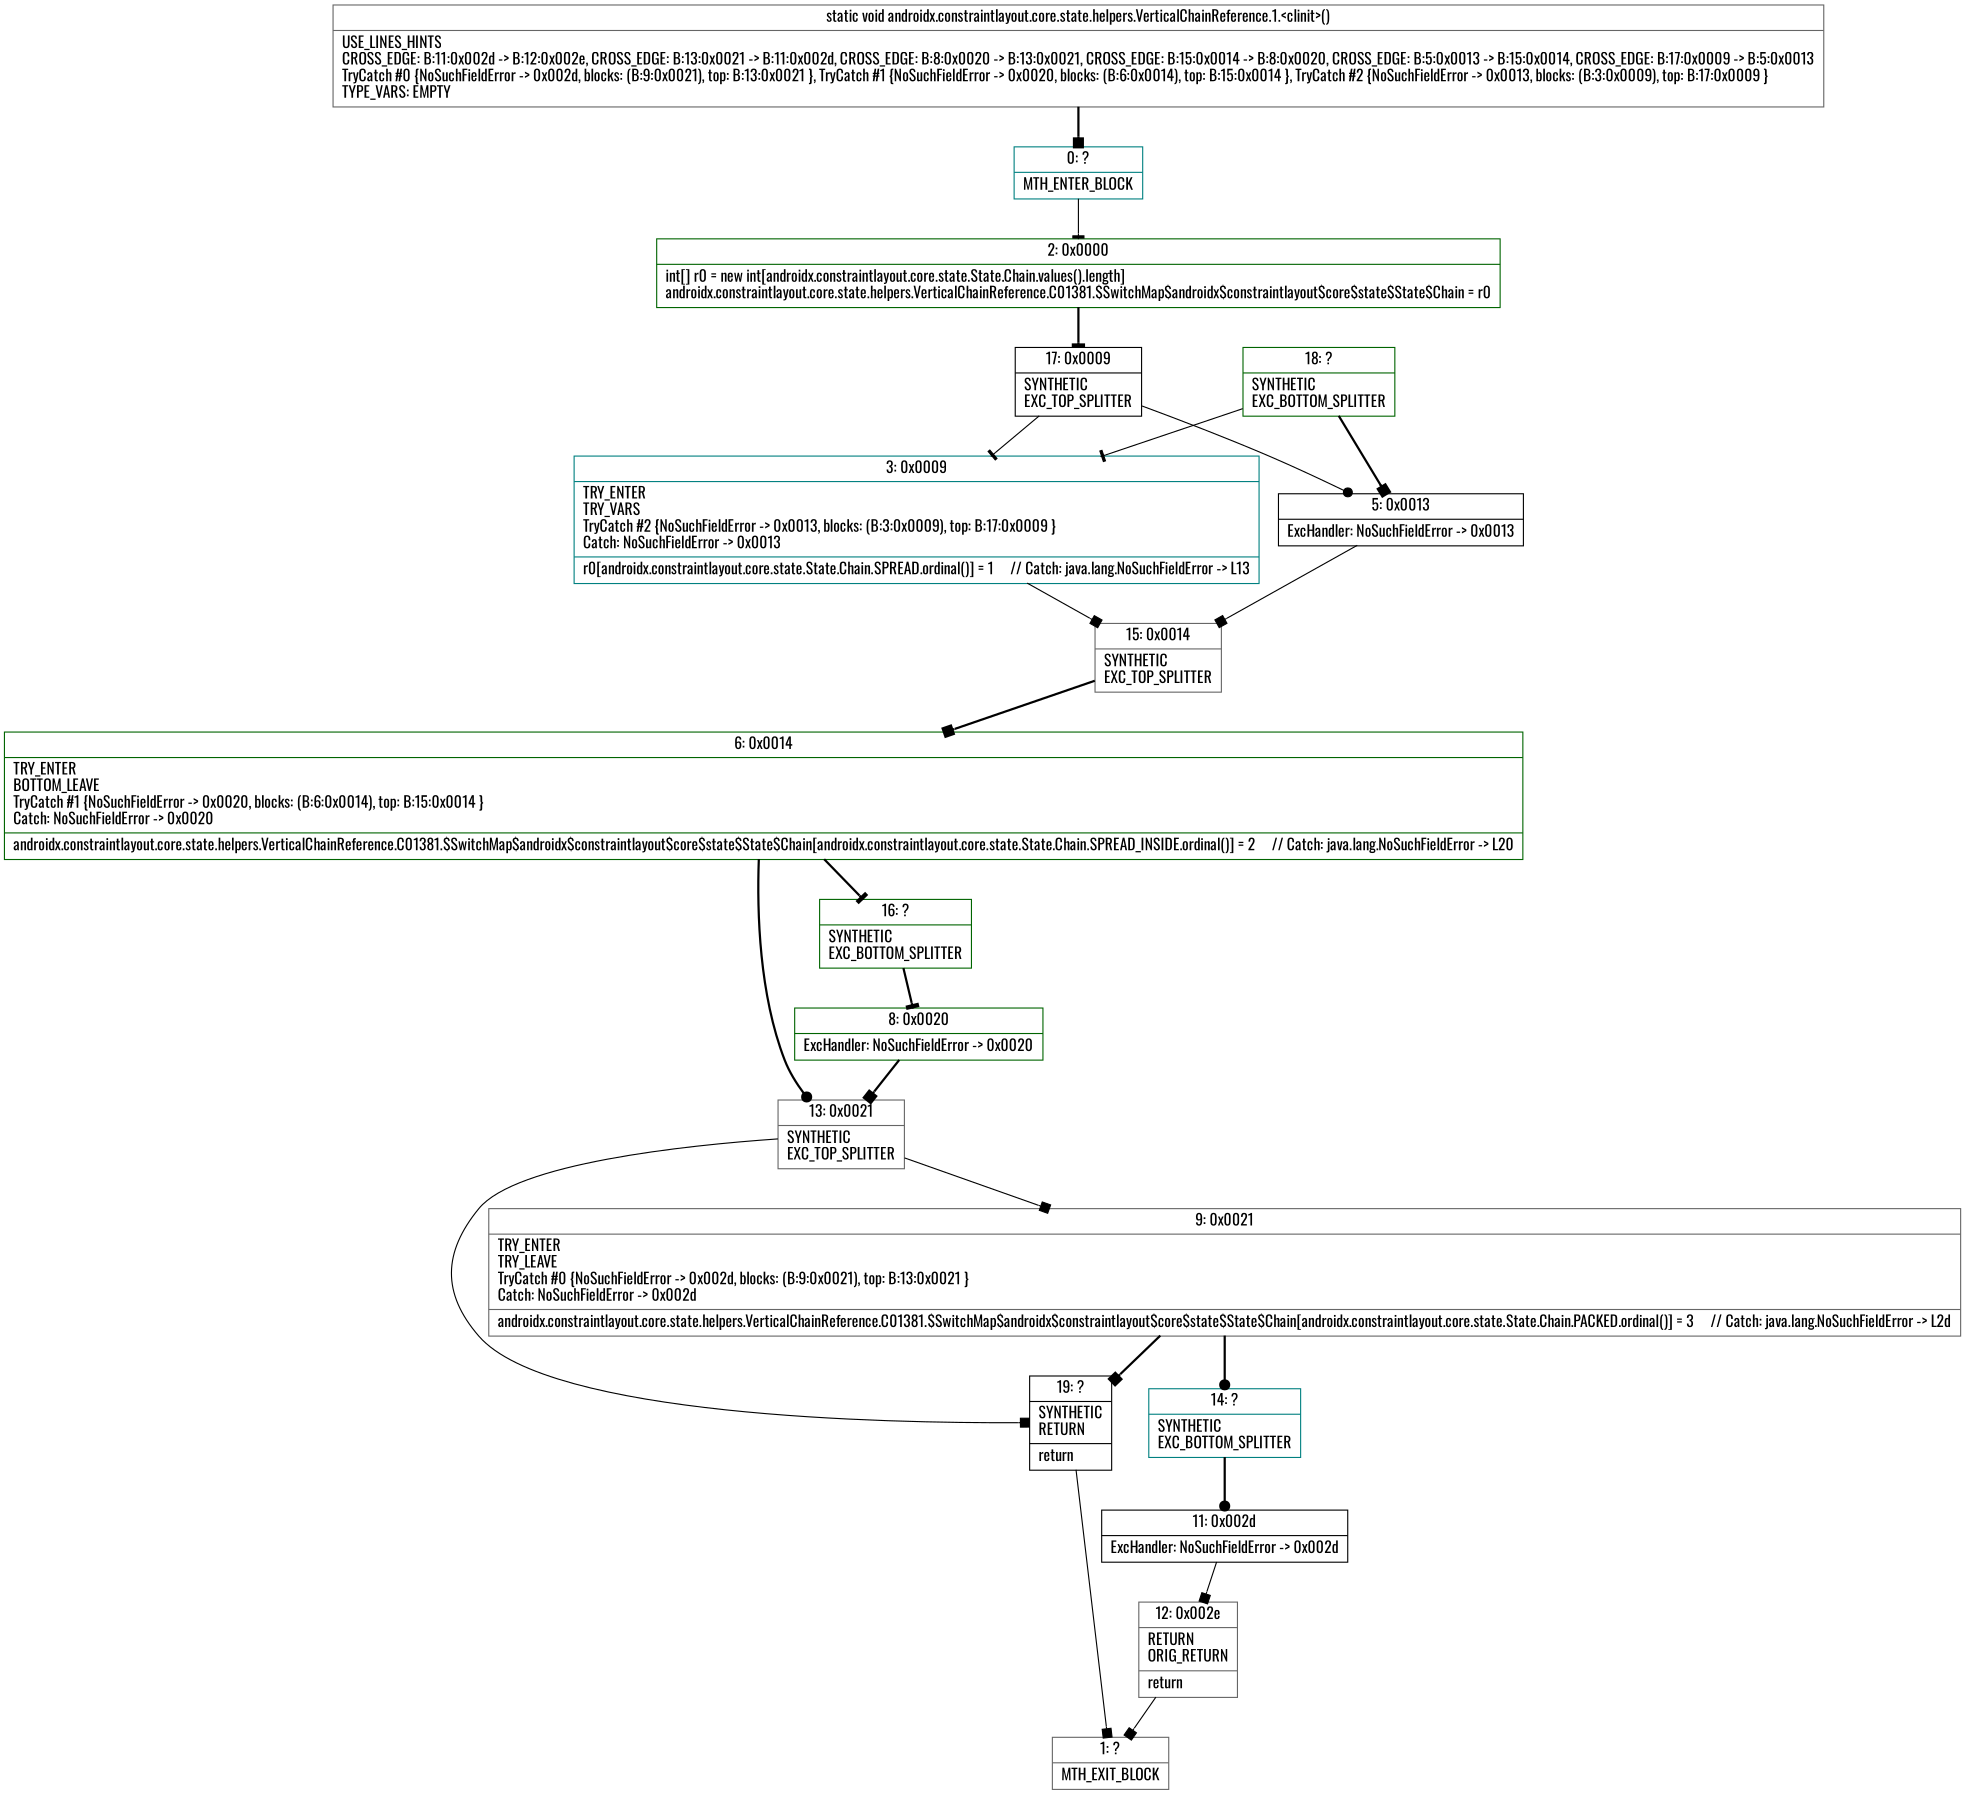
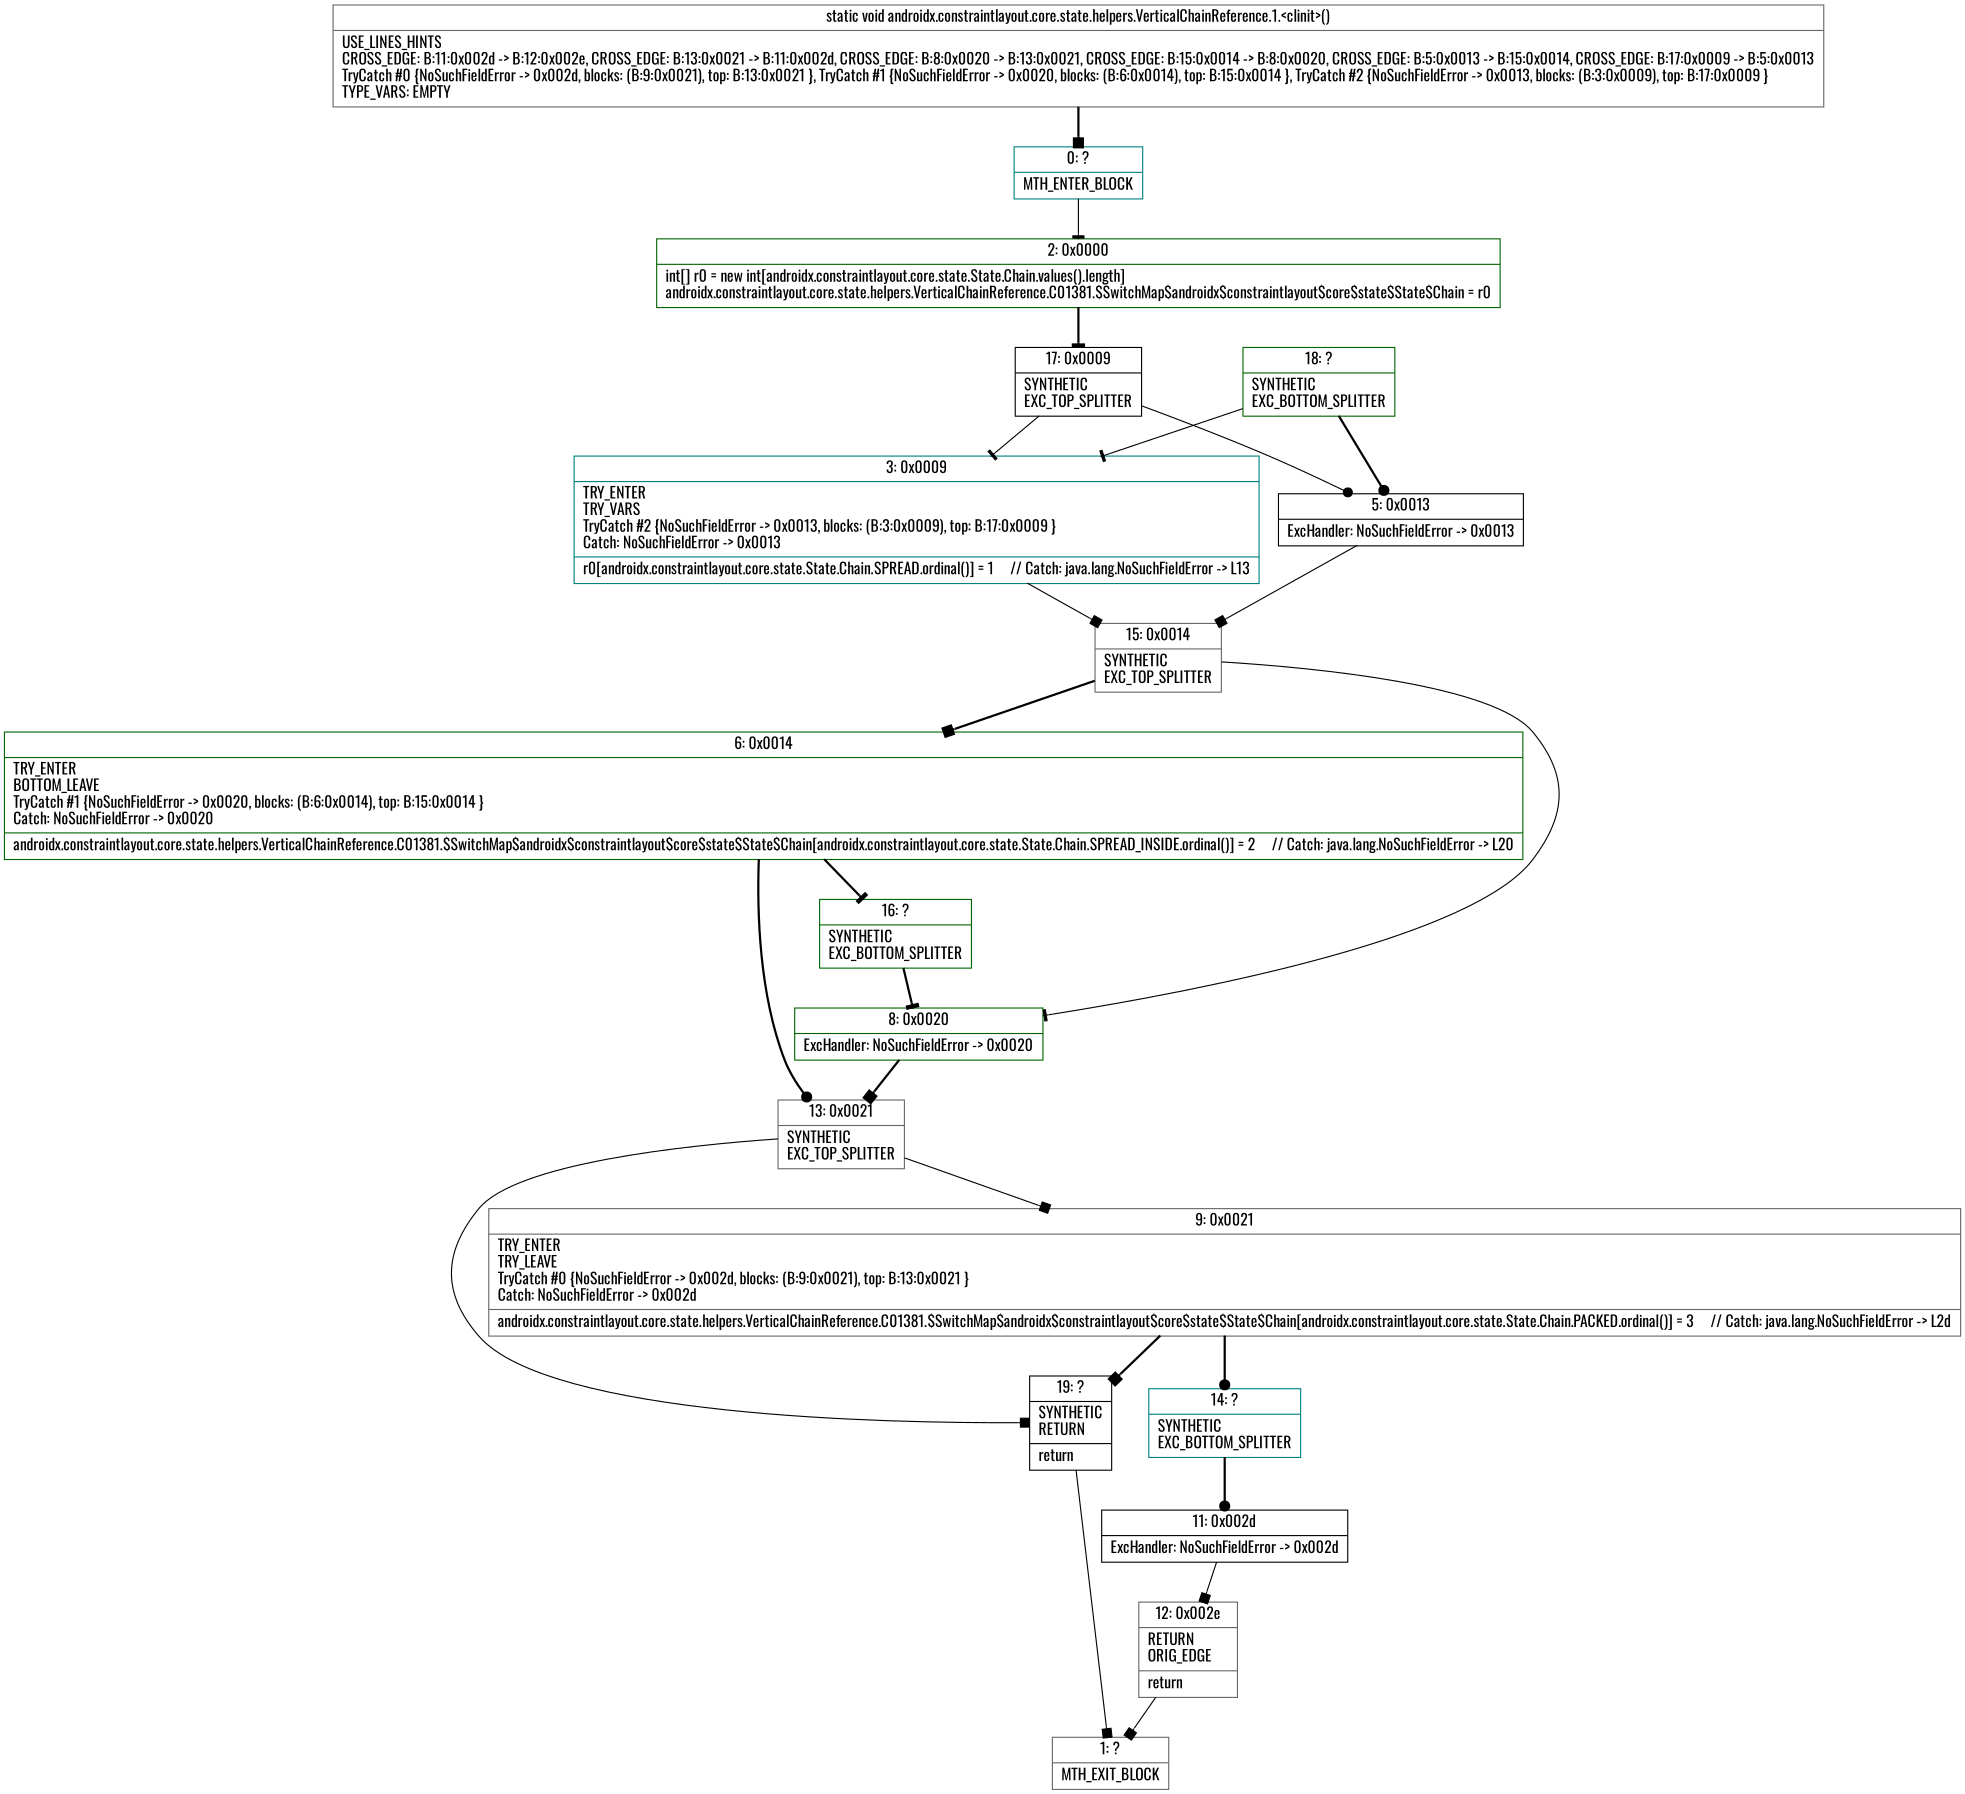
edge "18: ?" -> "5: 0x0013": arrowhead box -> dot
edge "15: 0x0014" -> "8: 0x0020": added
node "12: 0x002e": text "ORIG_RETURN" -> "ORIG_EDGE"
